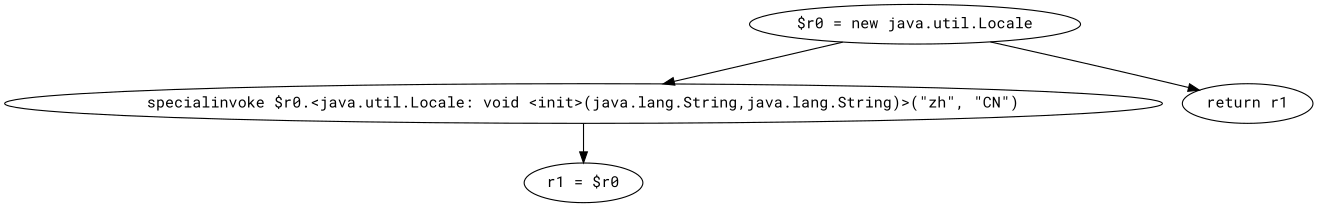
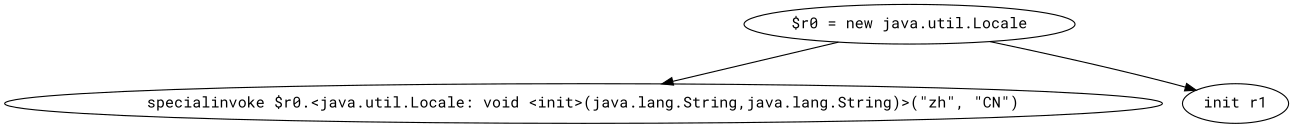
node "return r1": label "return r1" -> "init r1"
node "r1 = $r0": removed
